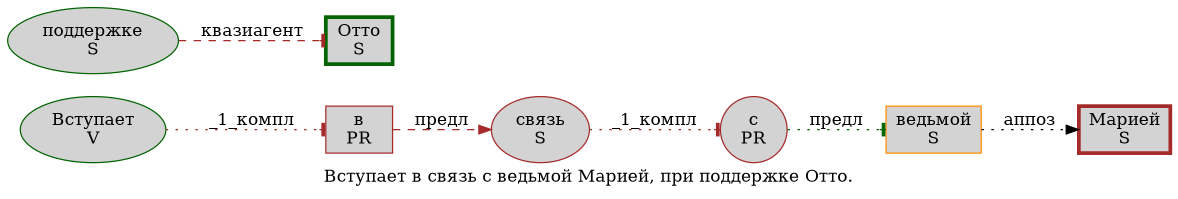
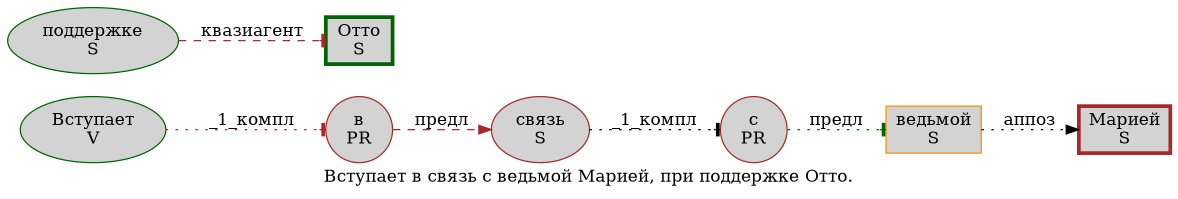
node "в PR": shape box -> ellipse
edge "связь S" -> "с PR": color brown -> black
